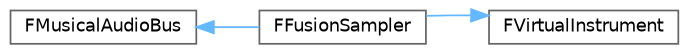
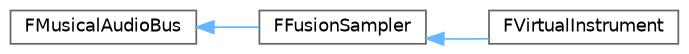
edge "FFusionSampler" -> "FVirtualInstrument": reversed
